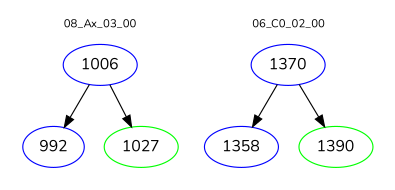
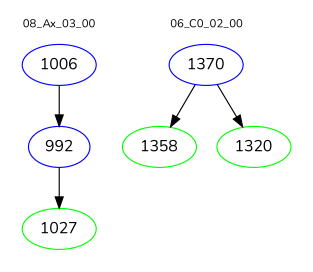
edge "1006" -> "1027": now "992" -> "1027"
node "1358": color blue -> green
node "1390": label "1390" -> "1320"
